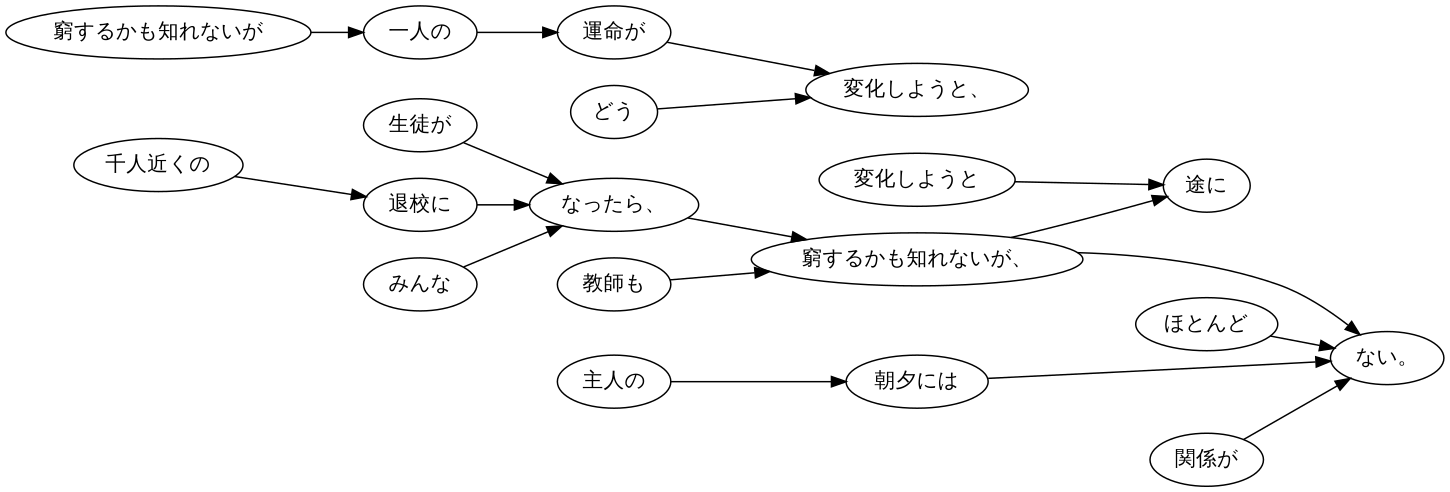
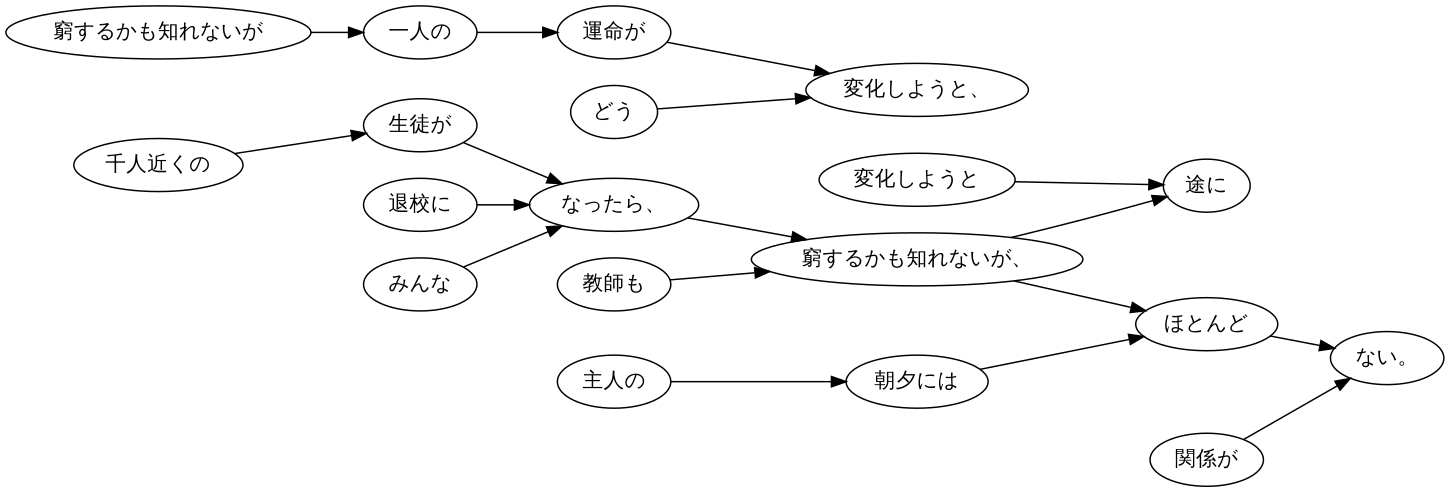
edge "千人近くの" -> "退校に": now "千人近くの" -> "生徒が"
edge "窮するかも知れないが、" -> "ない。": now "窮するかも知れないが、" -> "ほとんど"
edge "朝夕には" -> "ない。": now "朝夕には" -> "ほとんど"
